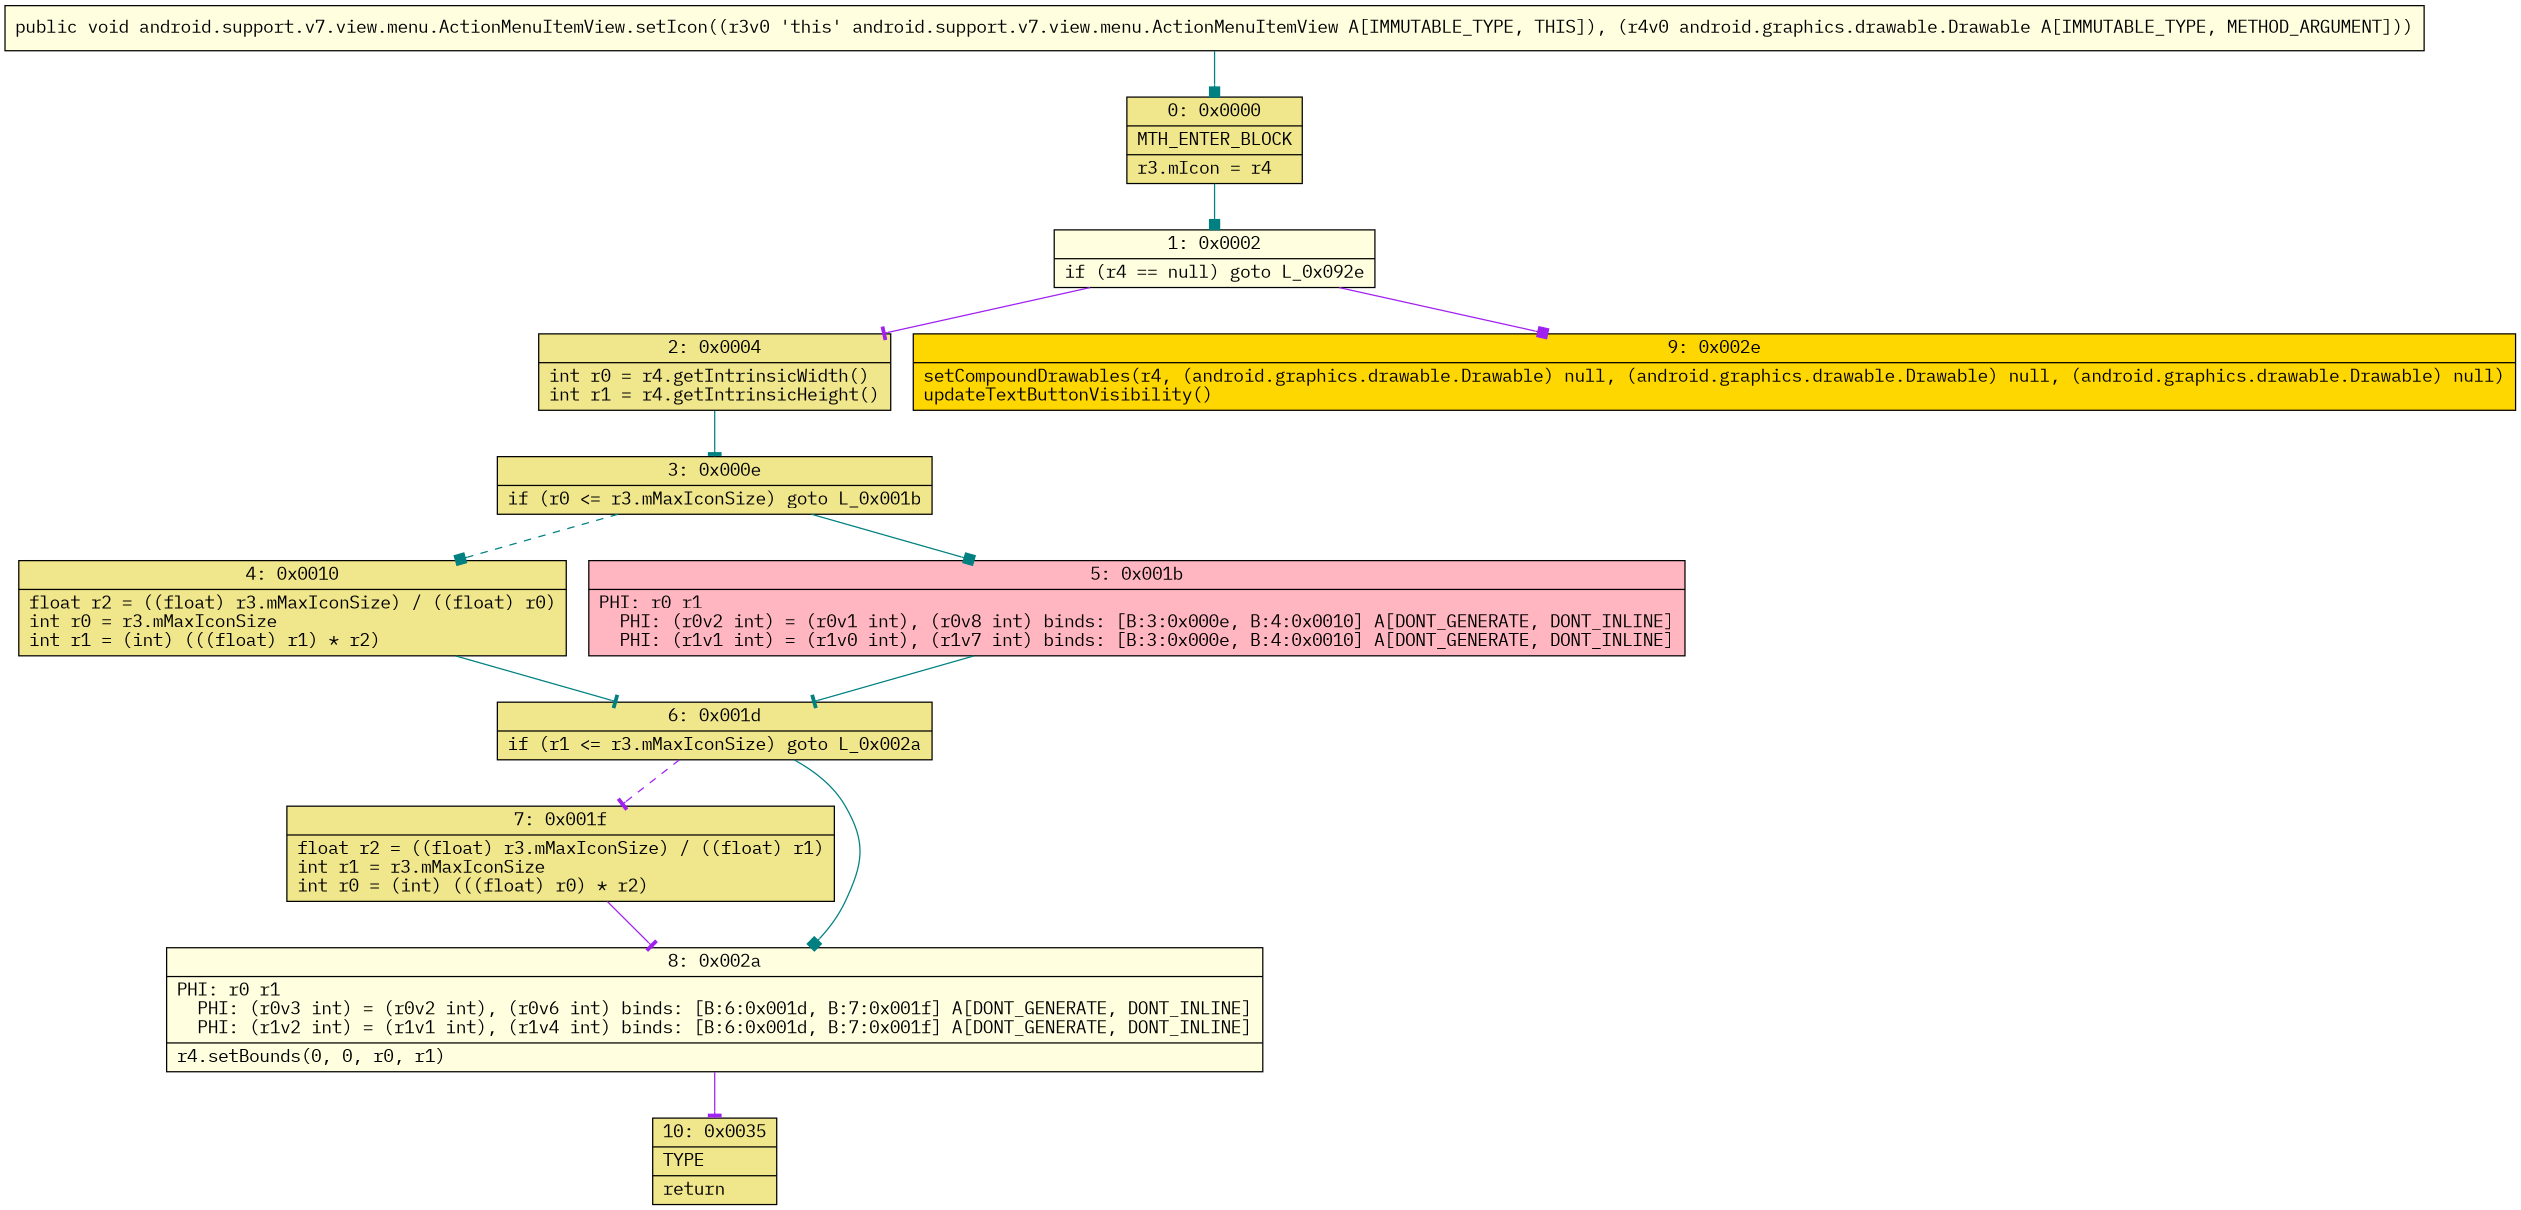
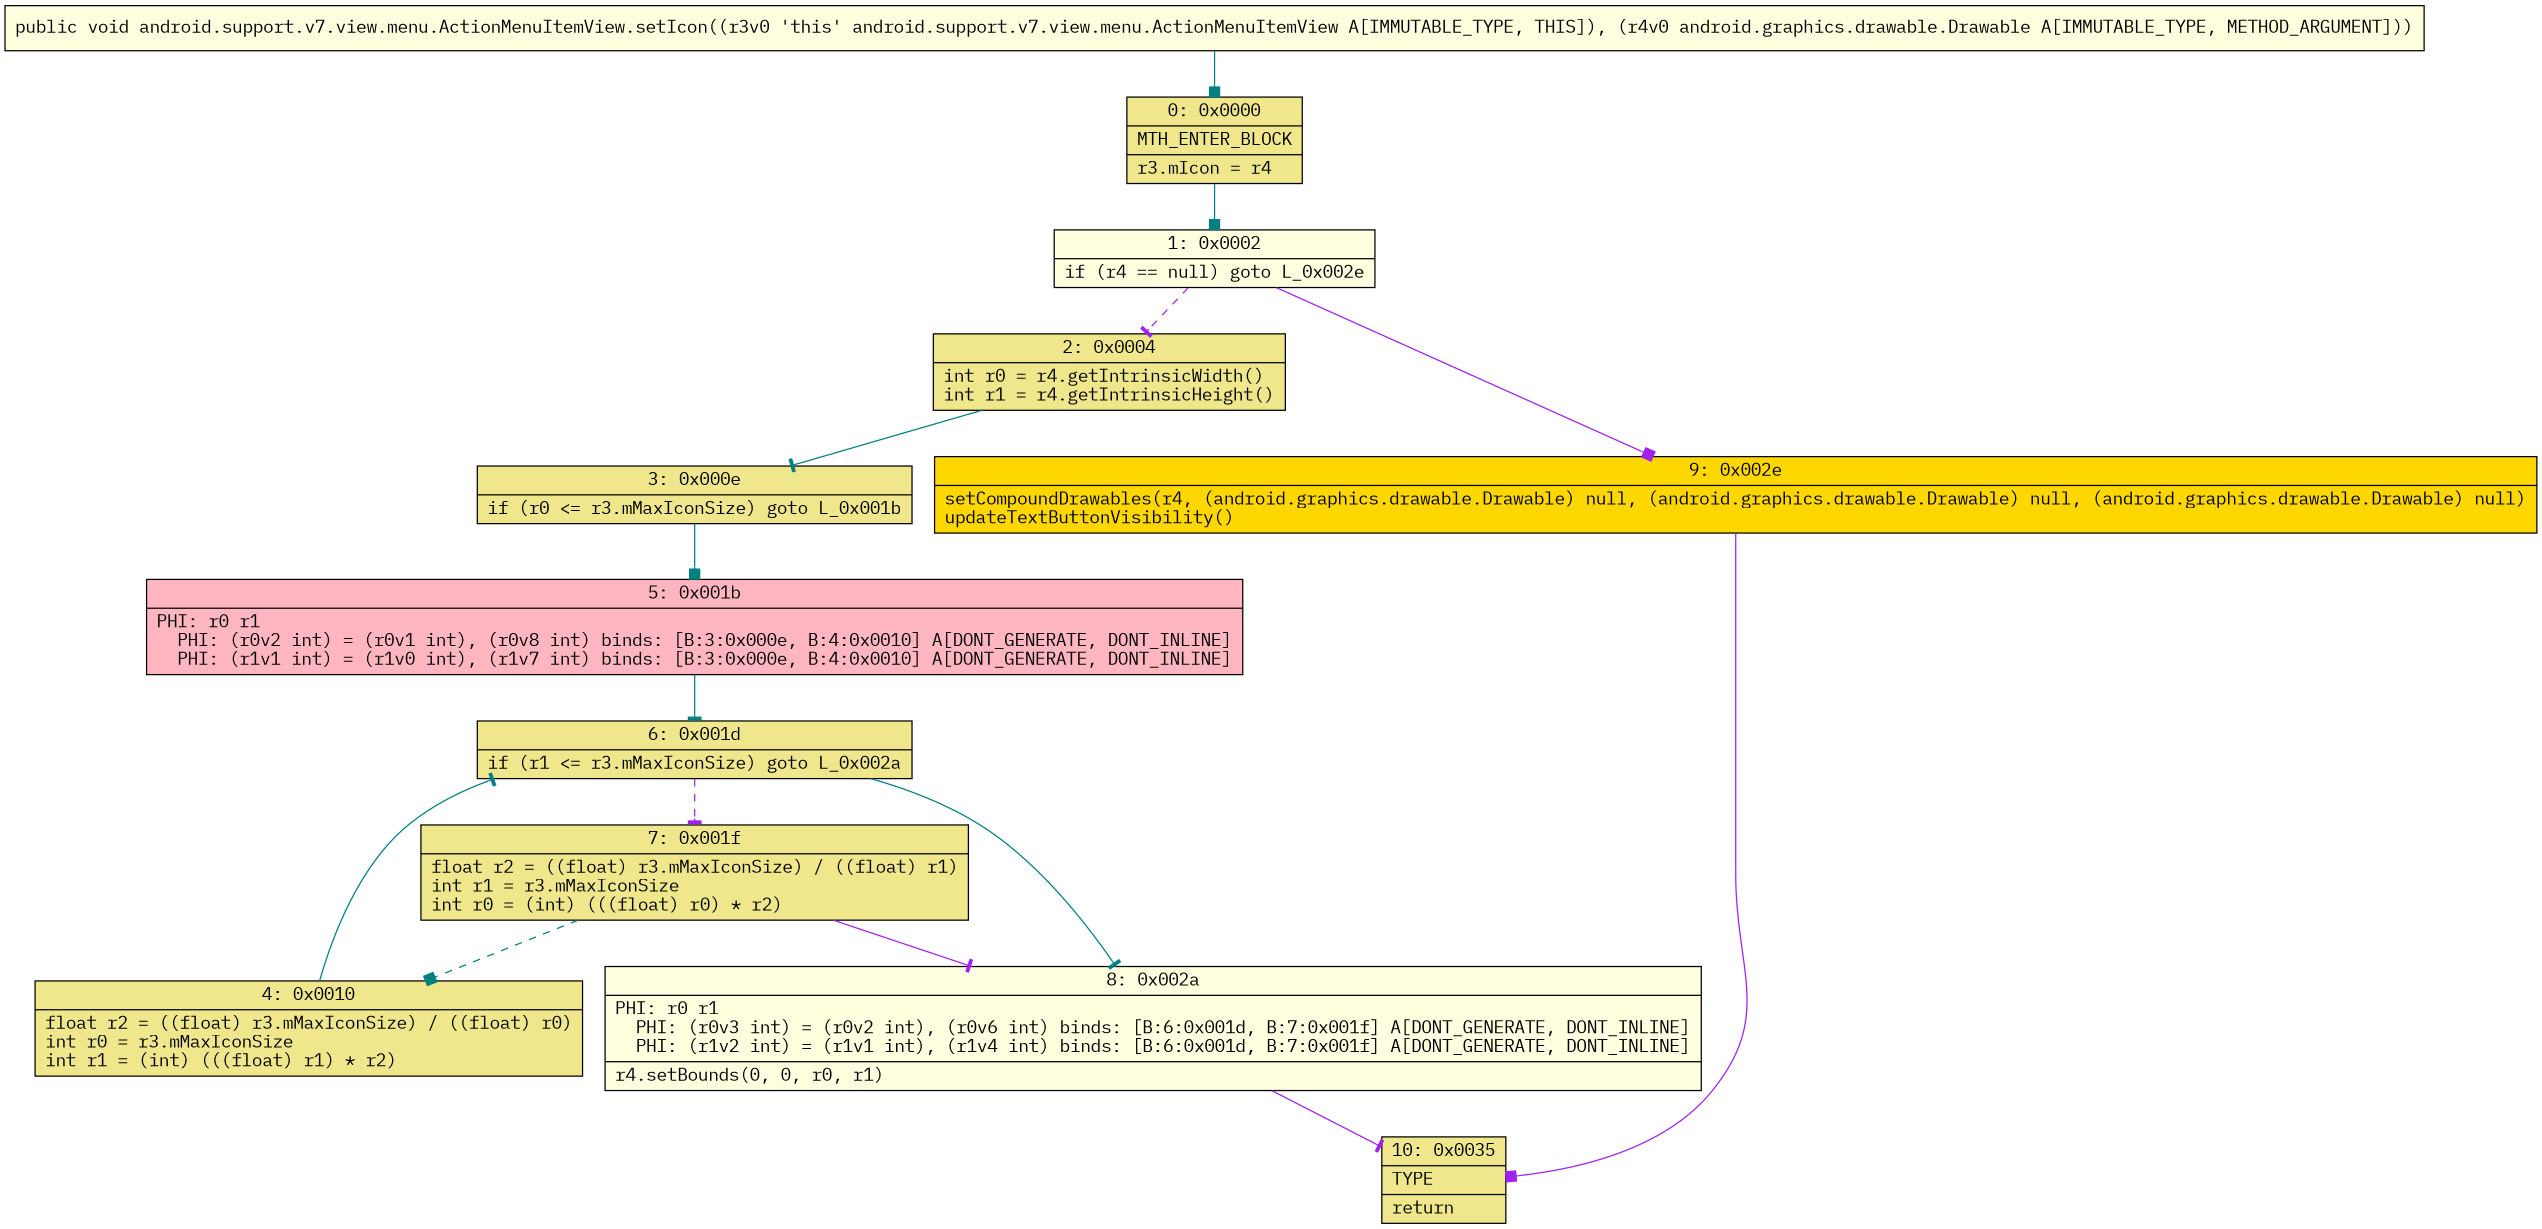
node "1: 0x0002": text "if (r4 == null) goto L_0x092e" -> "if (r4 == null) goto L_0x002e"
edge "1: 0x0002" -> "2: 0x0004": style solid -> dashed
edge "3: 0x000e" -> "4: 0x0010": now "7: 0x001f" -> "4: 0x0010"
edge "6: 0x001d" -> "8: 0x002a": arrowhead box -> tee
edge "9: 0x002e" -> "10: 0x0035": added
